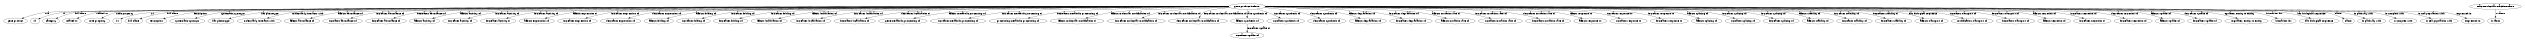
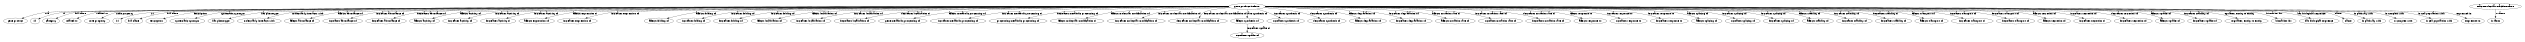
edge "gene product isoform" -> "affects transport of": label "has biological sequence" -> "affects transport of"
edge "gene product isoform" -> "decreases uptake of": label "decreases uptake of" -> "increases stability of"
node "decreases expression of": removed
node "modification transport of": label "modification transport of" -> "increases transport of"
